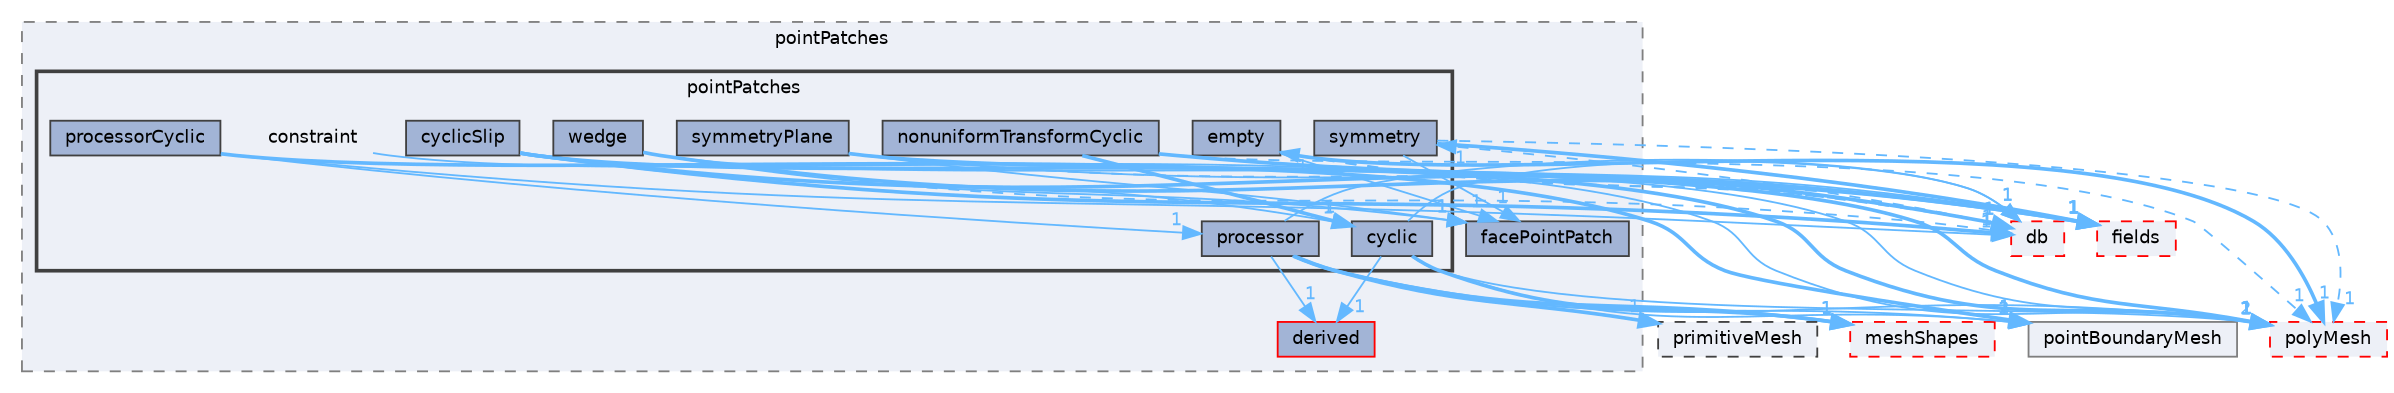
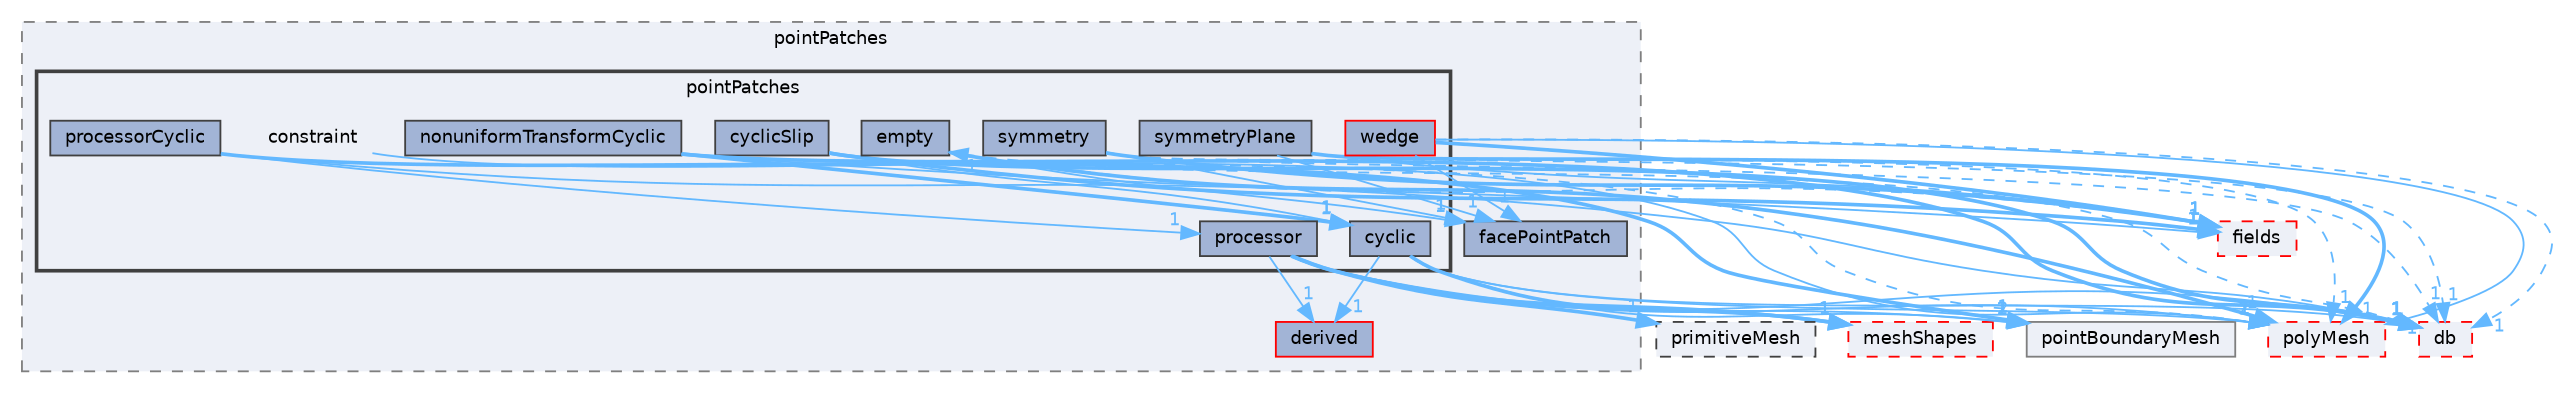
node "wedge": color grey25 -> red
edge "db" -> "symmetry": reversed
edge "cyclicSlip" -> "polyMesh": removed
